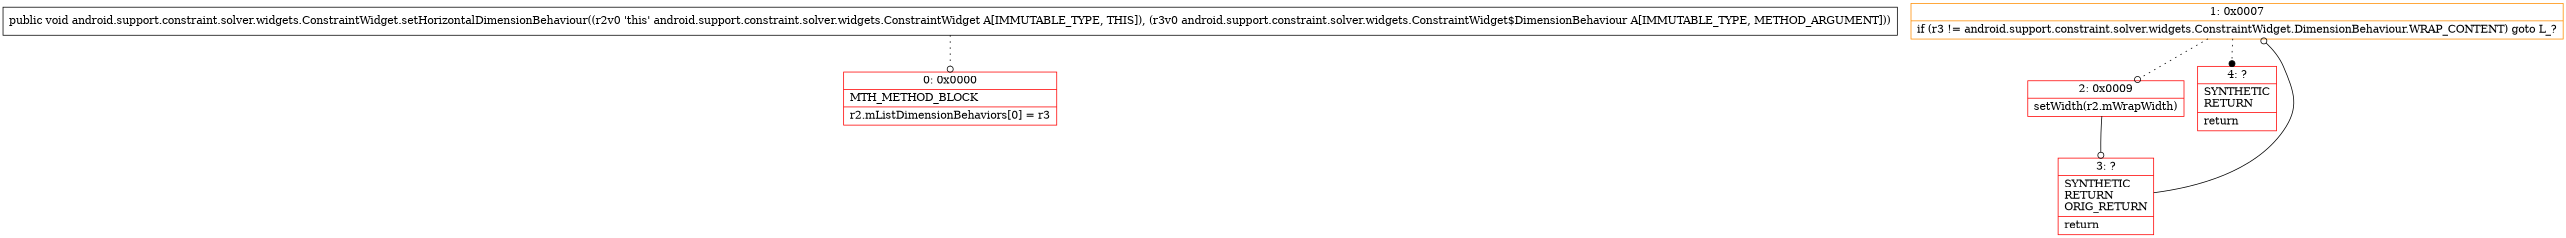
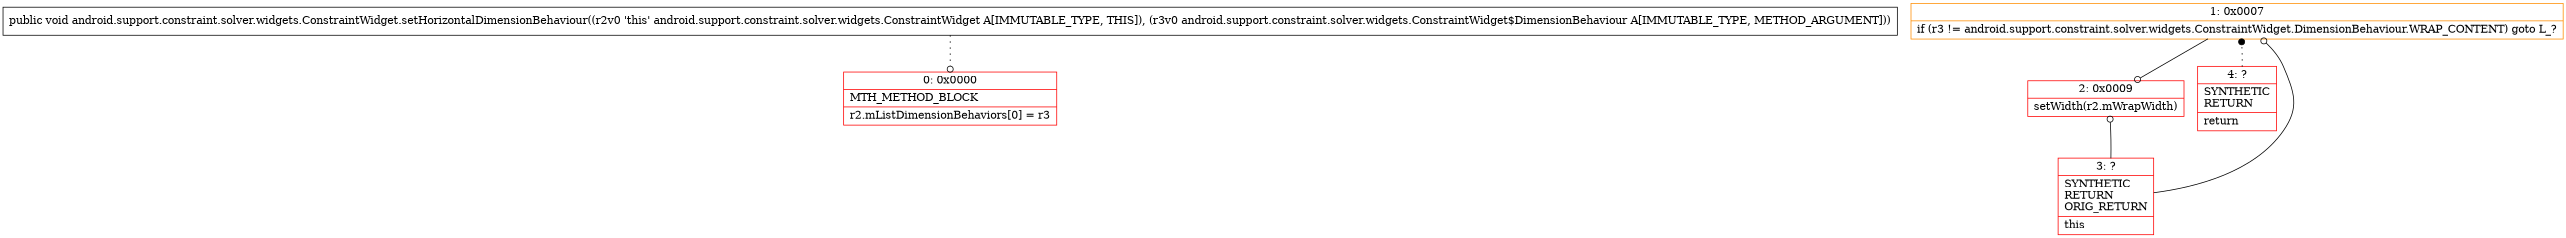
edge "1: 0x0007" -> "4: ?": reversed
edge "1: 0x0007" -> "2: 0x0009": style dotted -> solid
edge "2: 0x0009" -> "3: ?": reversed
node "3: ?": text "return" -> "this"
